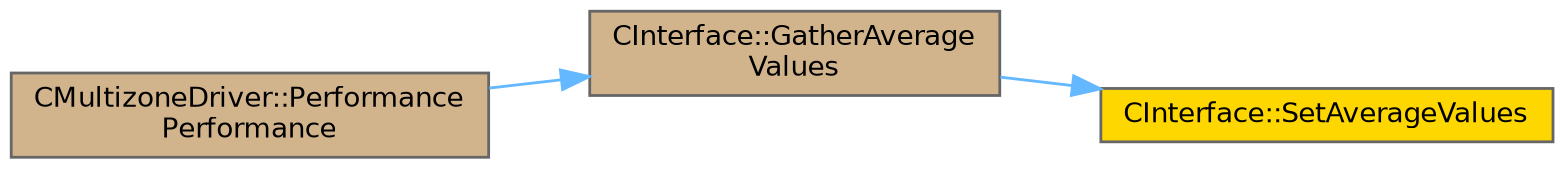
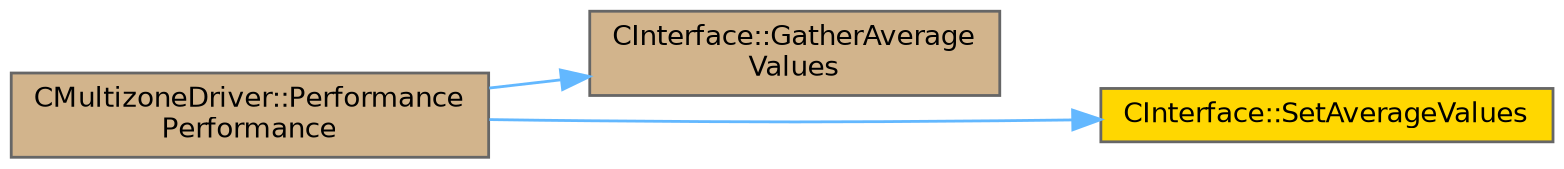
edge "CInterface::GatherAverage Values" -> "CInterface::SetAverageValues": now "CMultizoneDriver::Performance Performance" -> "CInterface::SetAverageValues"
